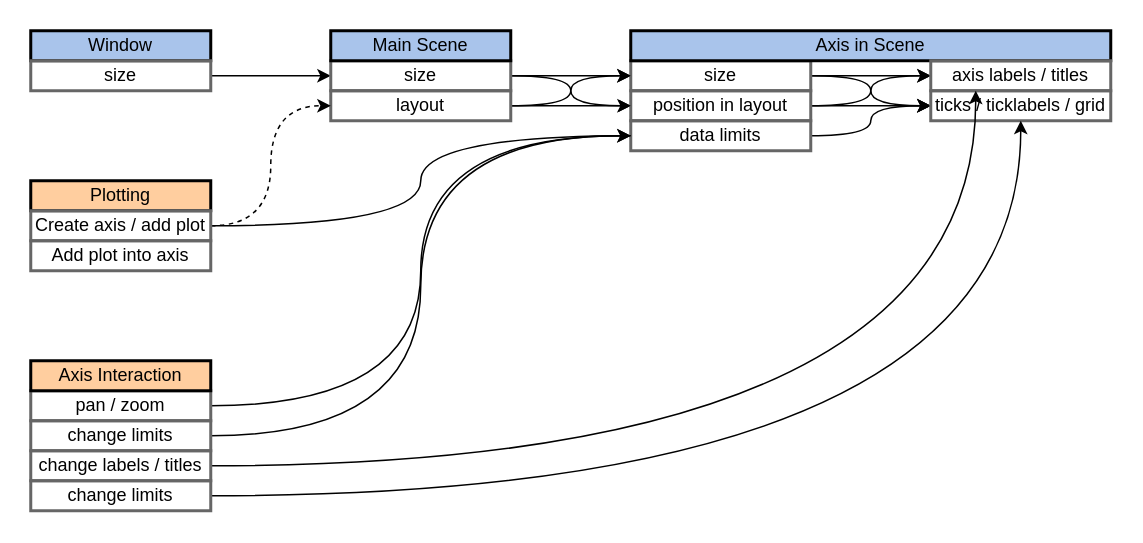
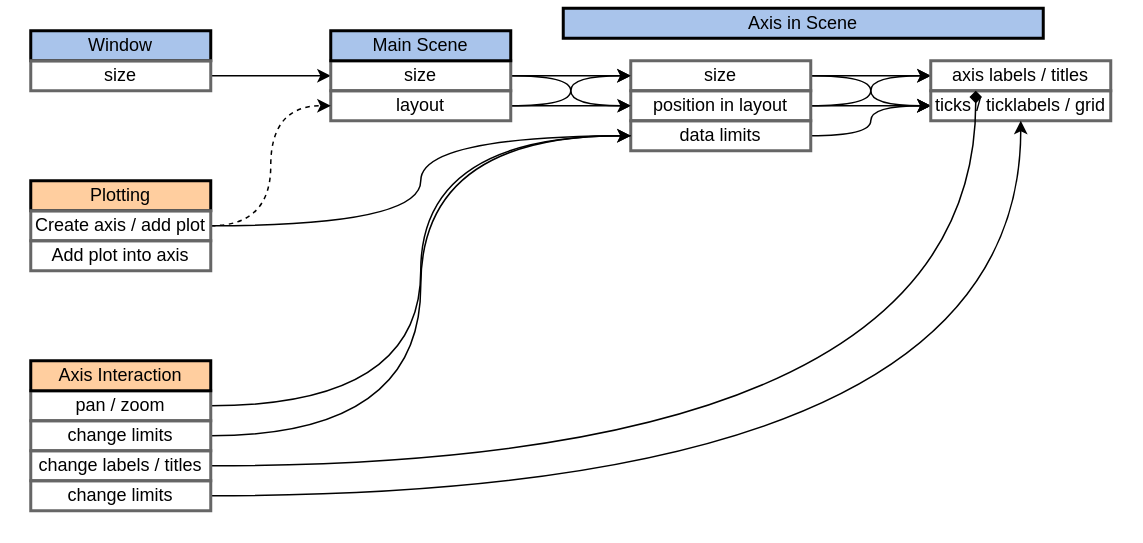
node "Axis in Scene": moved (871, 46) -> (803, 23)
edge "change labels / titles" -> "axis labels / titles": arrowhead classic -> diamond
